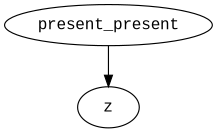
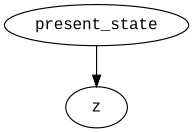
node "present_present": label "present_present" -> "present_state"
